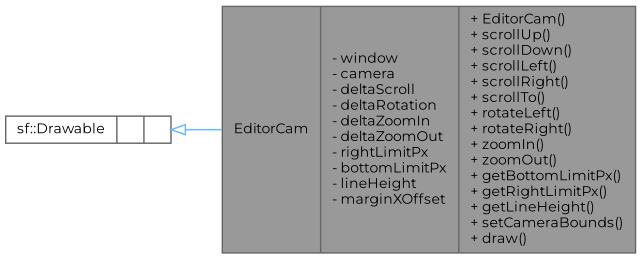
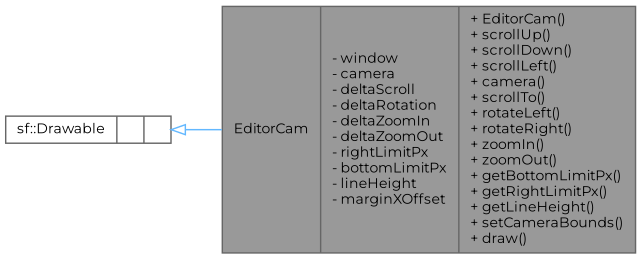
node "EditorCam": text "+ scrollRight()" -> "+ camera()"
